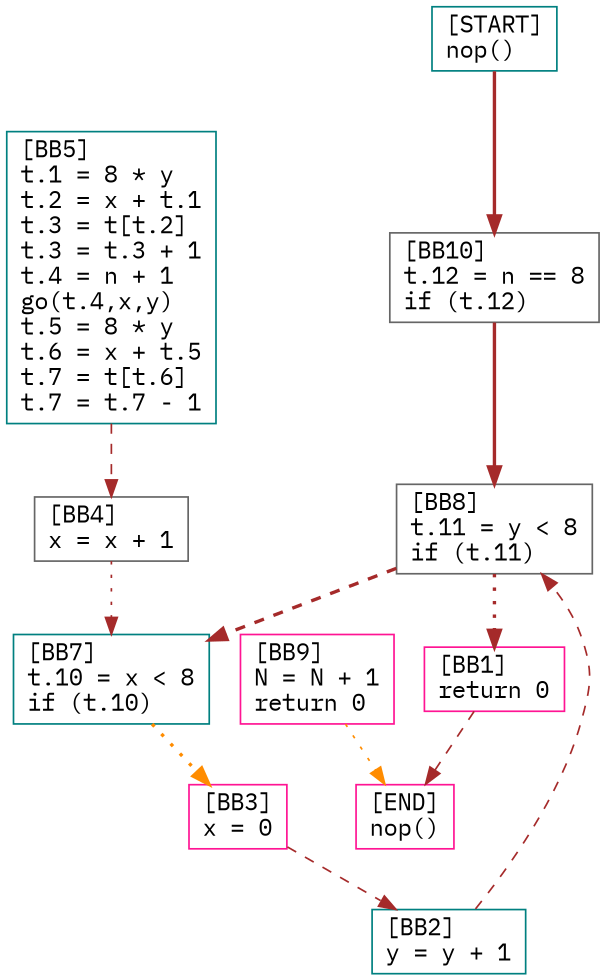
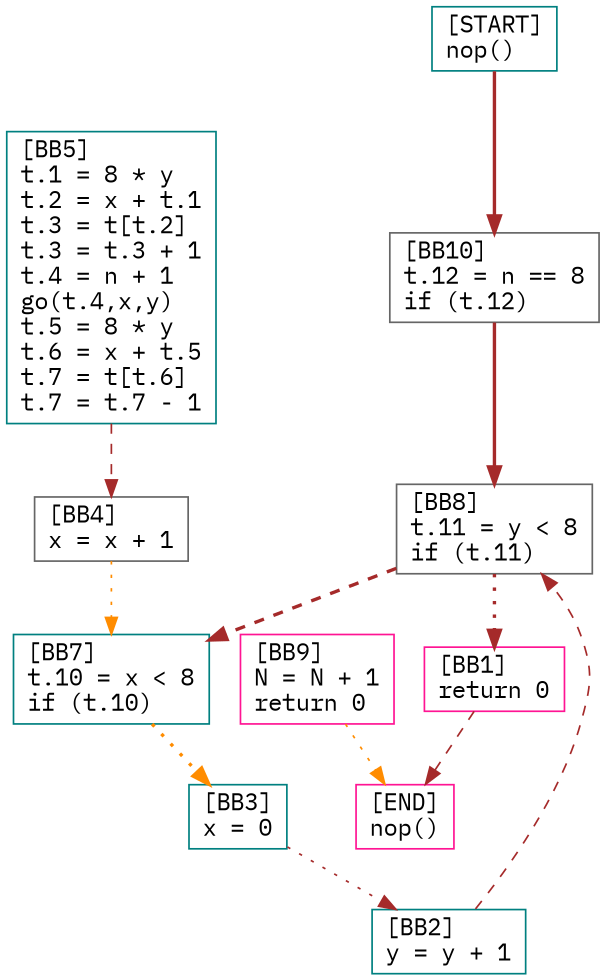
edge "[BB4] x = x + 1" -> "[BB7] t.10 = x < 8 if (t.10)": color brown -> darkorange
node "[BB3] x = 0": color deeppink -> teal
edge "[BB3] x = 0" -> "[BB2] y = y + 1": style dashed -> dotted
